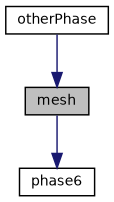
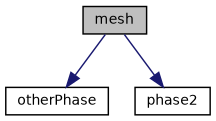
edge "otherPhase" -> "mesh": reversed
node "phase6": label "phase6" -> "phase2"
